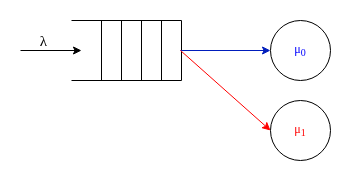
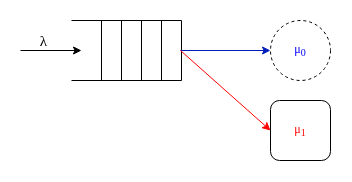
node "μ0": style solid -> dashed
node "μ1": shape ellipse -> rounded rectangle
